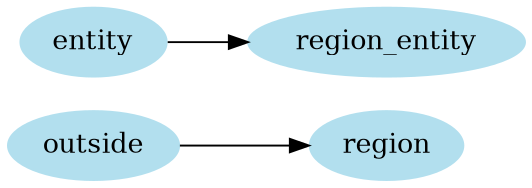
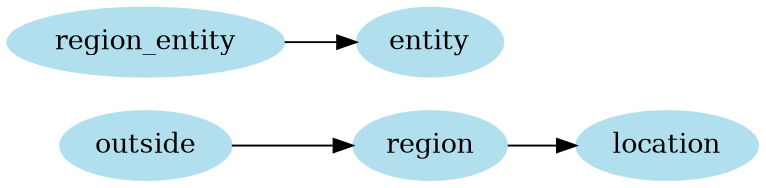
edge "entity" -> "region_entity": reversed
node "location": added
